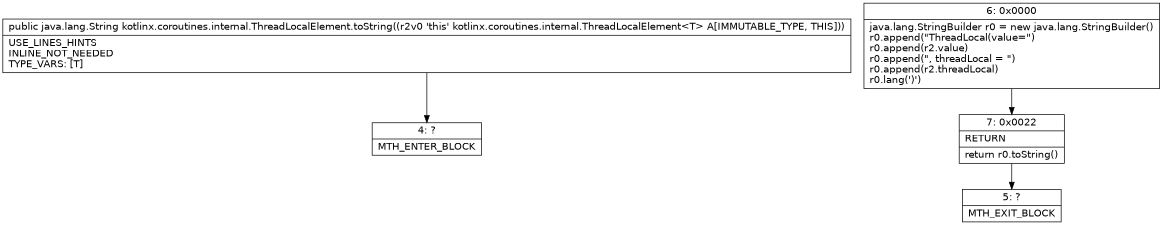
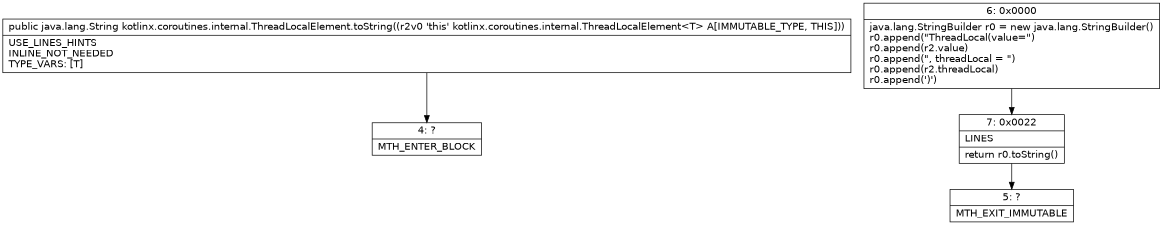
node "6: 0x0000": text "r0.lang(')')" -> "r0.append(')')"
node "7: 0x0022": text "RETURN" -> "LINES"
node "5: ?": text "MTH_EXIT_BLOCK" -> "MTH_EXIT_IMMUTABLE"
